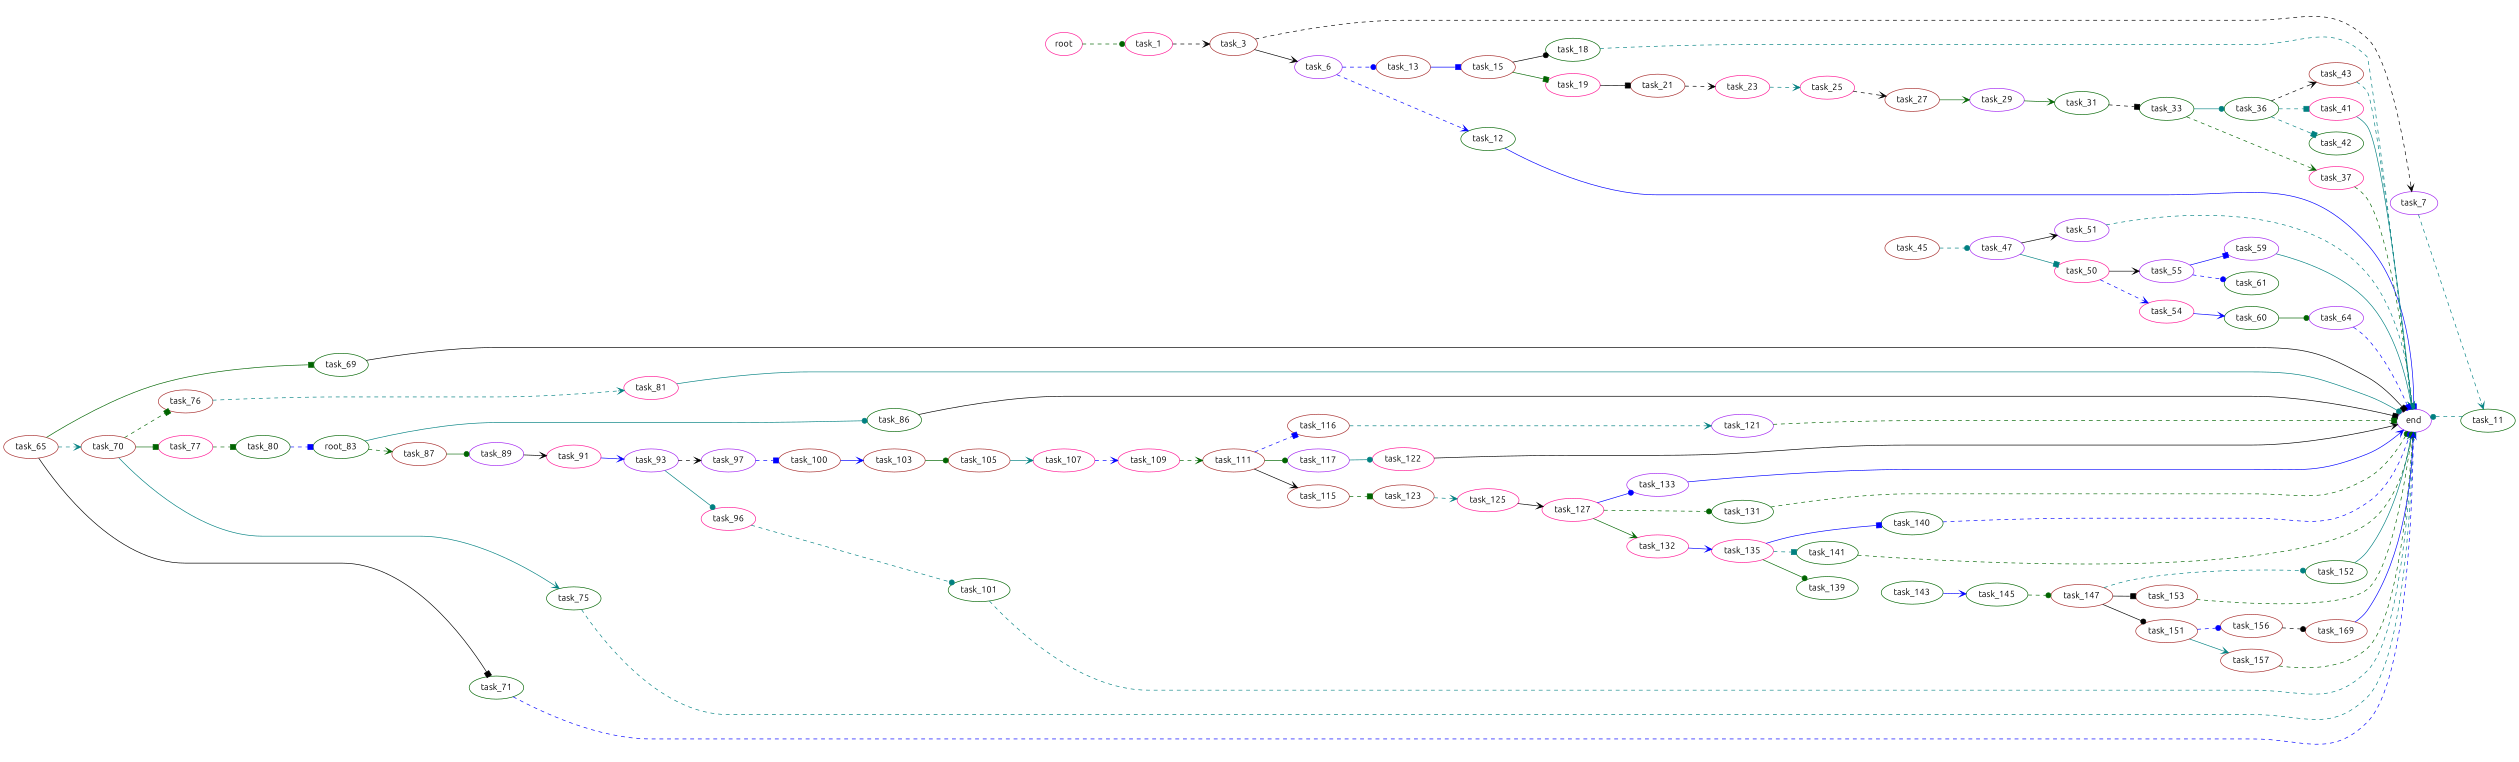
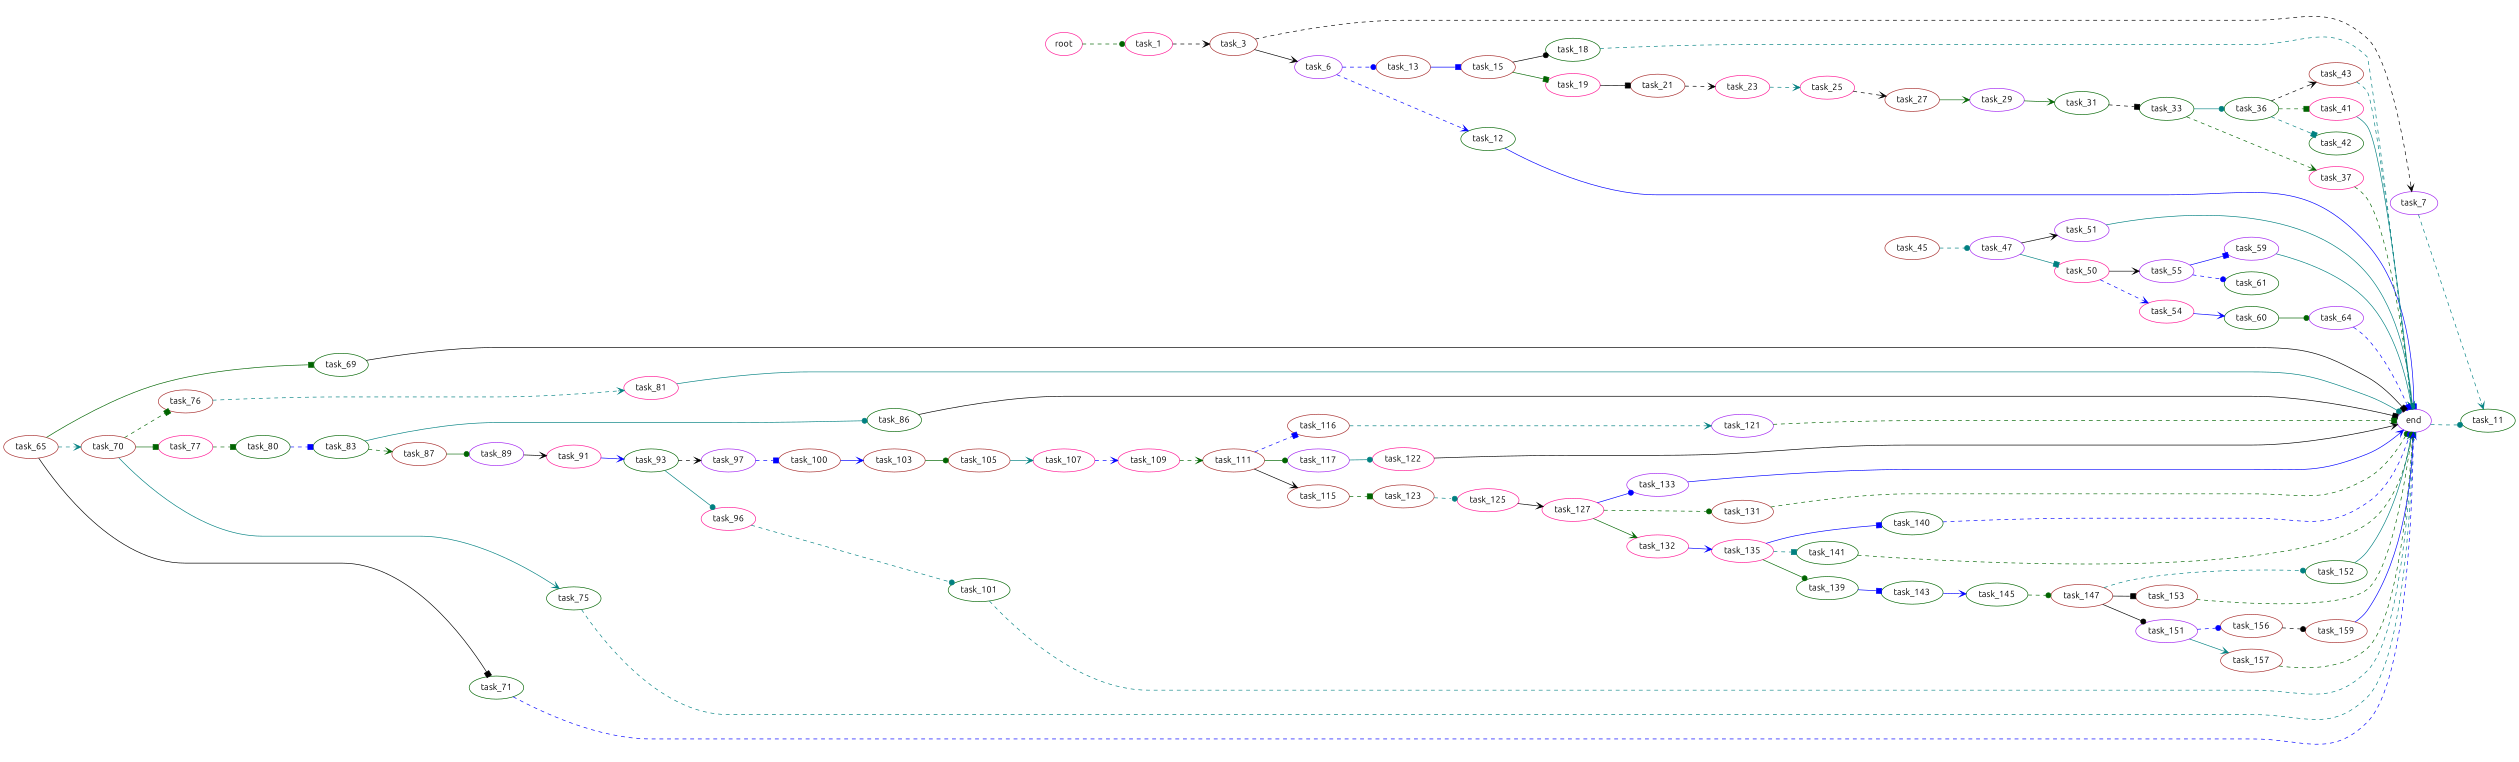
edge "task_36" -> "task_41": color teal -> darkgreen
edge "task_51" -> "end": style dashed -> solid
edge "task_11" -> "end": reversed
node "root_83": label "root_83" -> "task_83"
node "task_93": color purple -> darkgreen
edge "task_123" -> "task_125": arrowhead vee -> dot
node "task_131": color darkgreen -> brown
edge "task_139" -> "task_143": added
node "task_151": color brown -> purple
node "task_169": label "task_169" -> "task_159"
